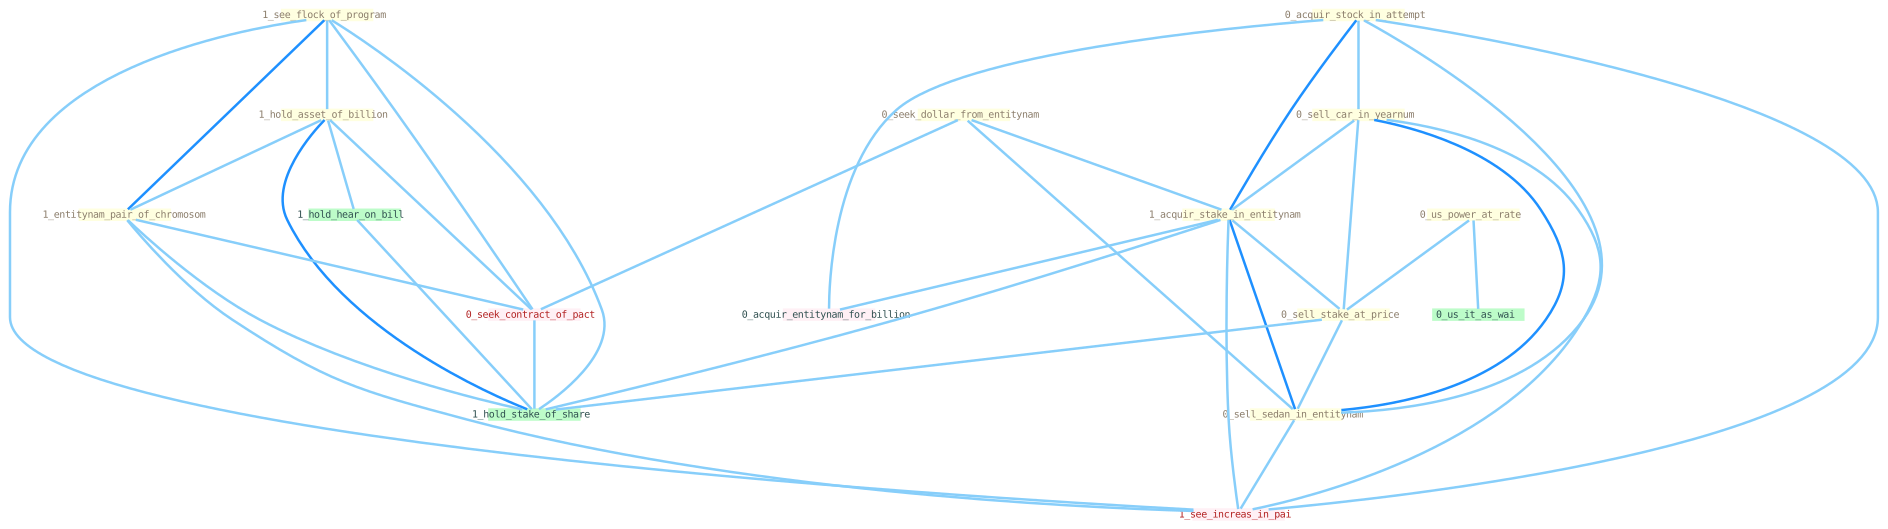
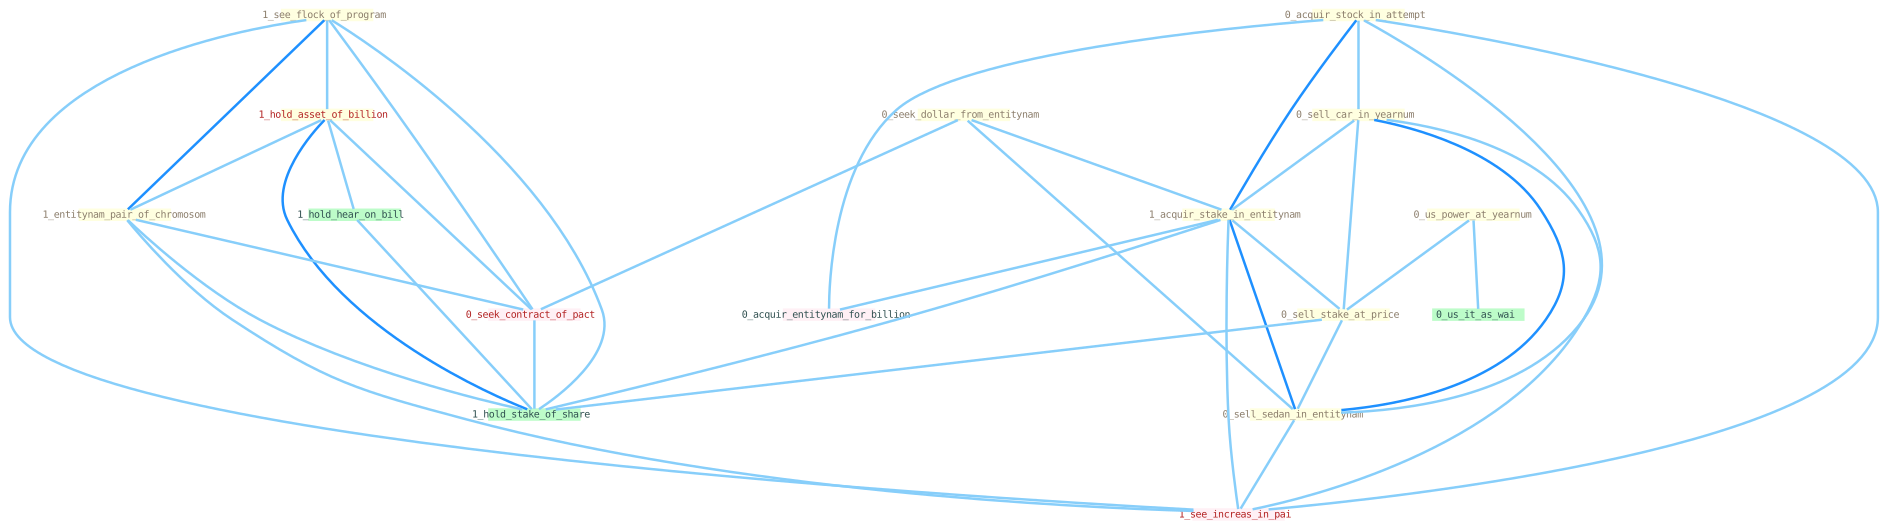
node "1_hold_asset_of_billion": fontcolor #8b7d6b -> #b22222
node "0_us_power_at_rate": label "0_us_power_at_rate" -> "0_us_power_at_yearnum"
